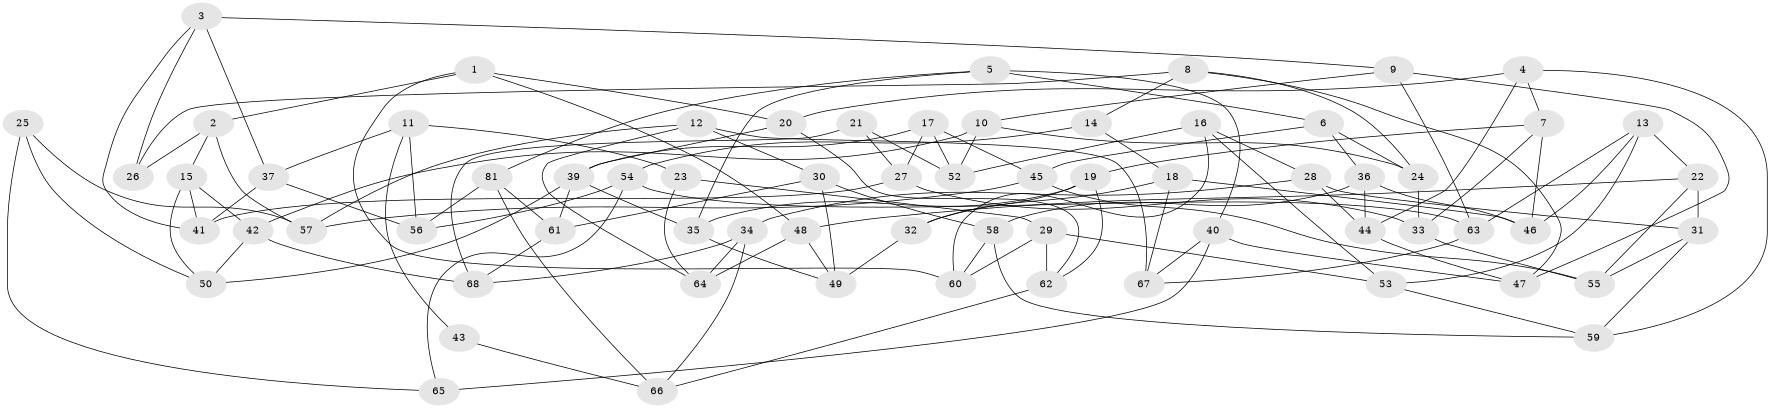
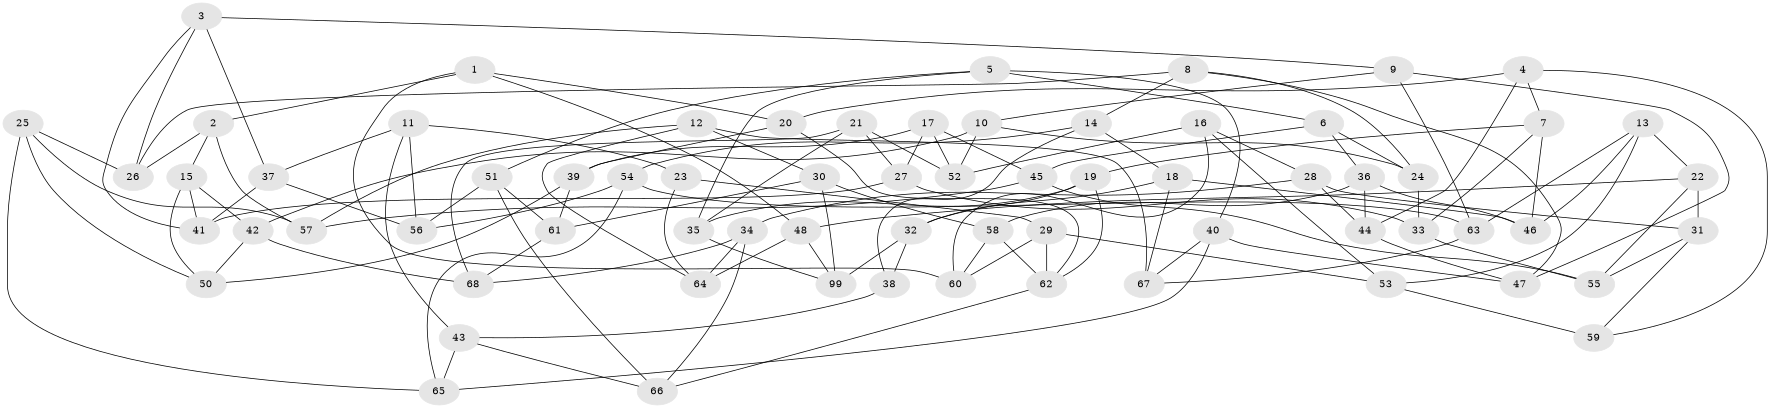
edge "25" -- "26": added
node "81": label "81" -> "51"
edge "39" -- "35": now "21" -- "35"
node "49": label "49" -> "99"
node "38": added
edge "58" -- "59": now "58" -- "62"
edge "43" -- "65": added
